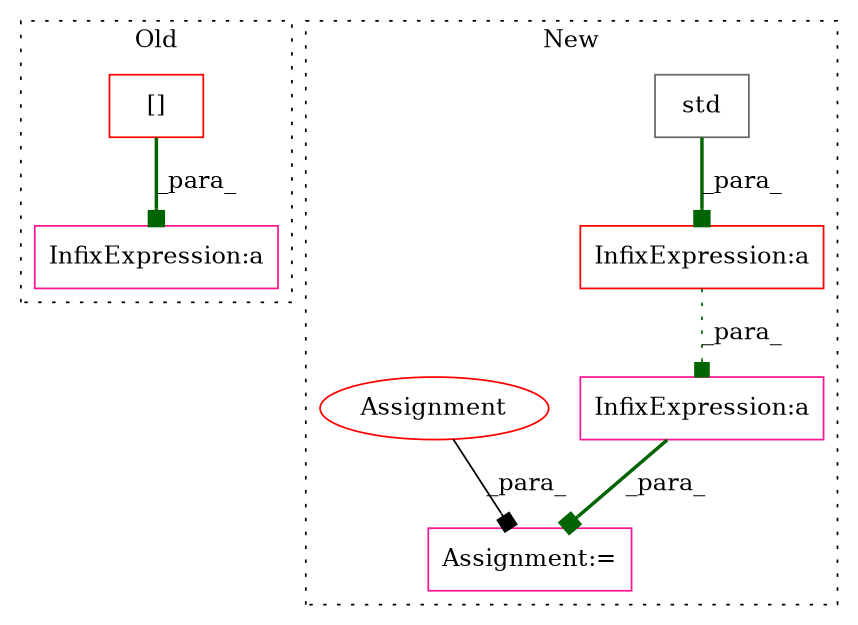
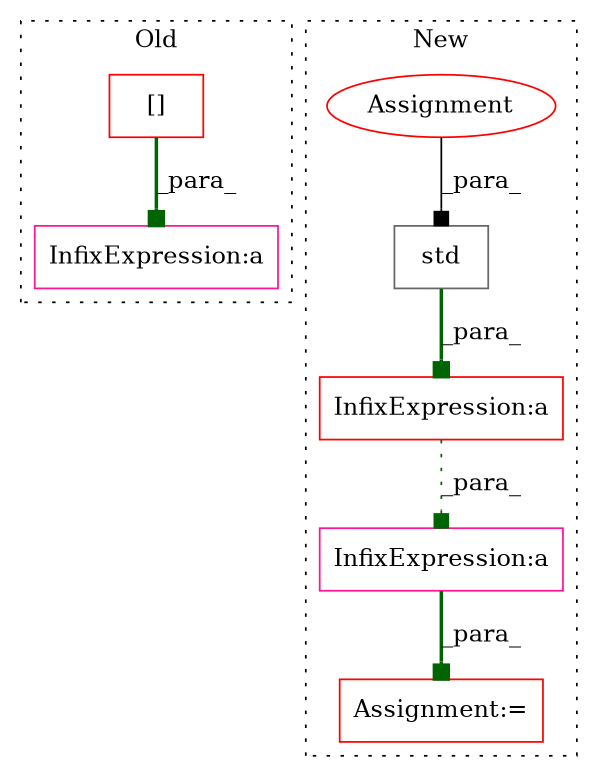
edge "Assignment" -> "Assignment:=": now "Assignment" -> "std"
node "Assignment:=": color deeppink -> red
